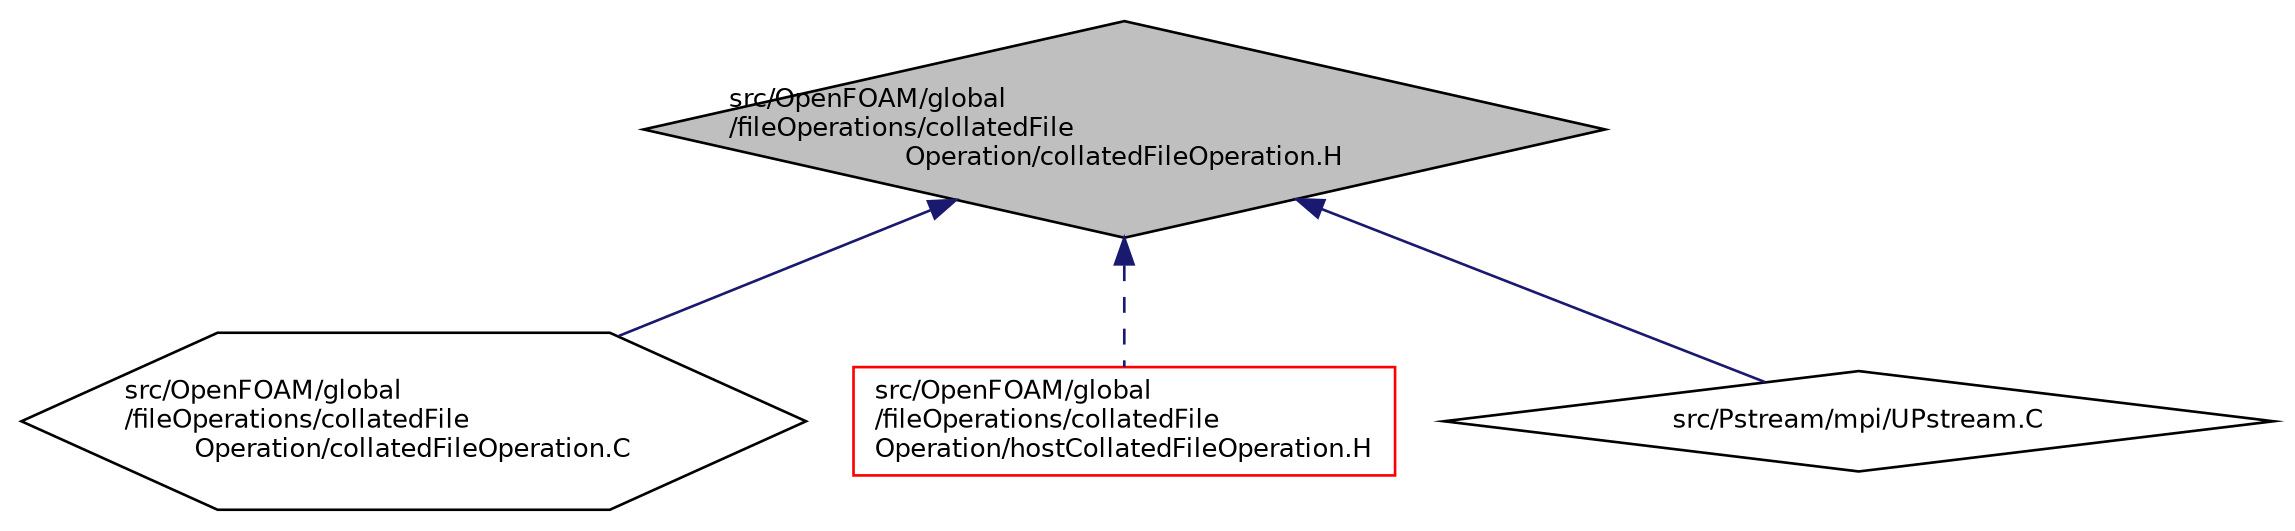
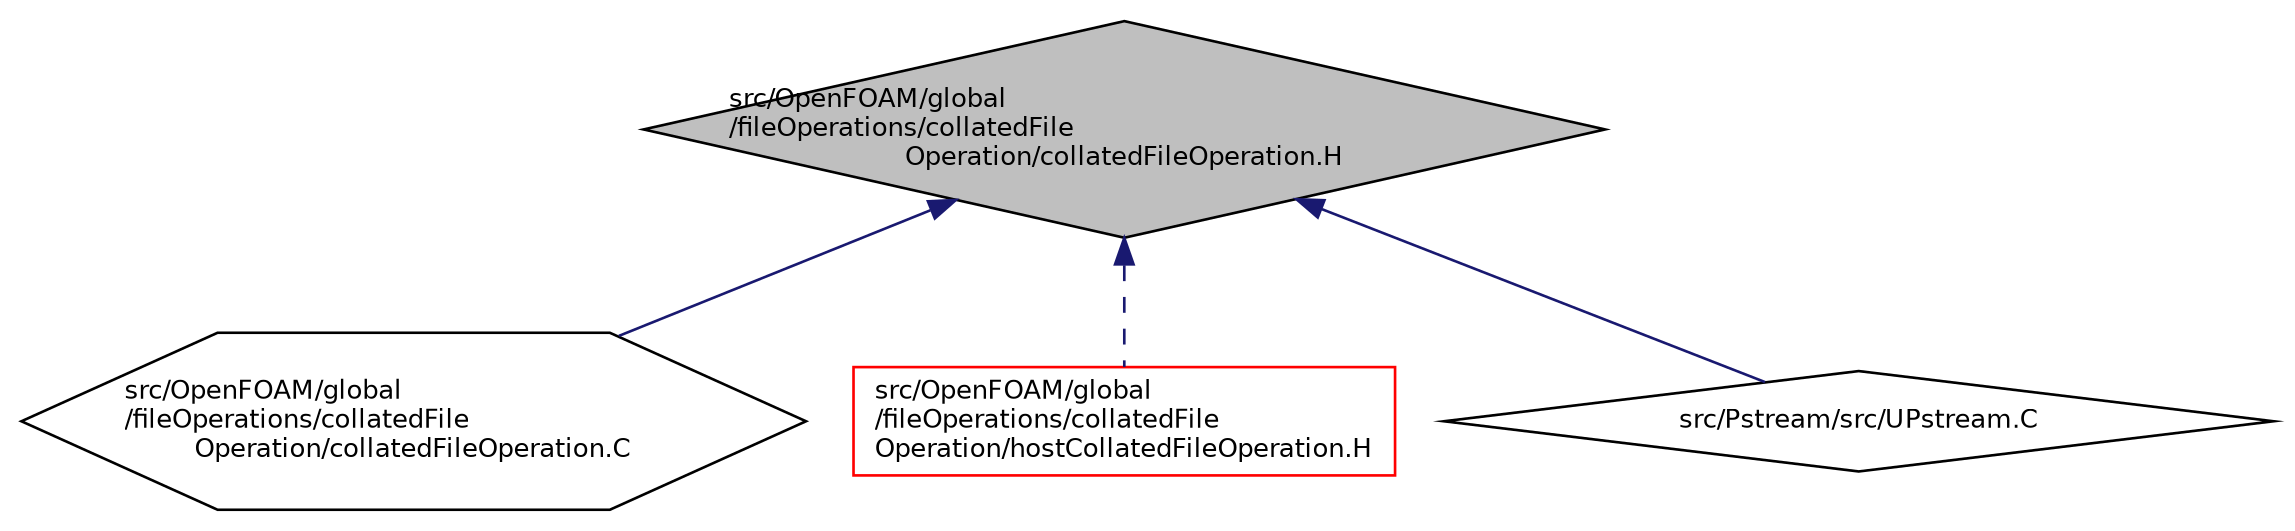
node "src/Pstream/mpi/UPstream.C": label "src/Pstream/mpi/UPstream.C" -> "src/Pstream/src/UPstream.C"
